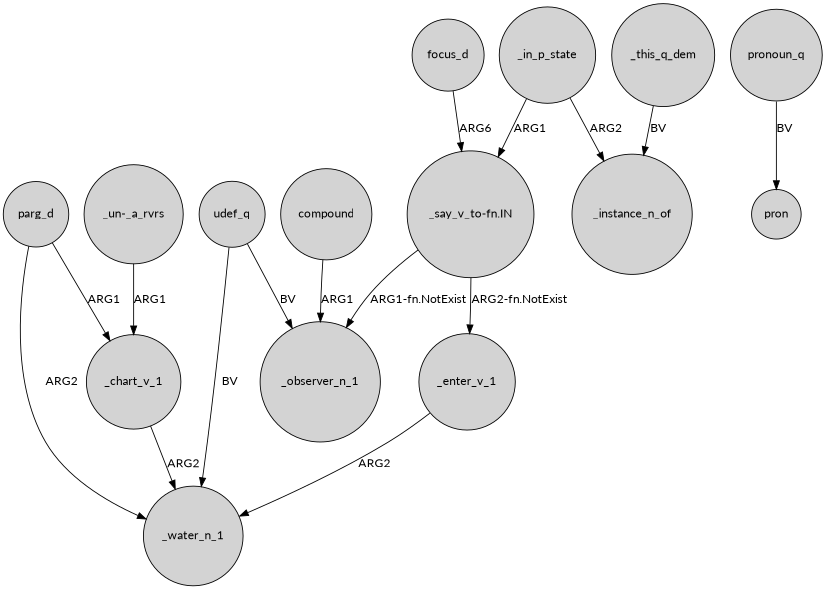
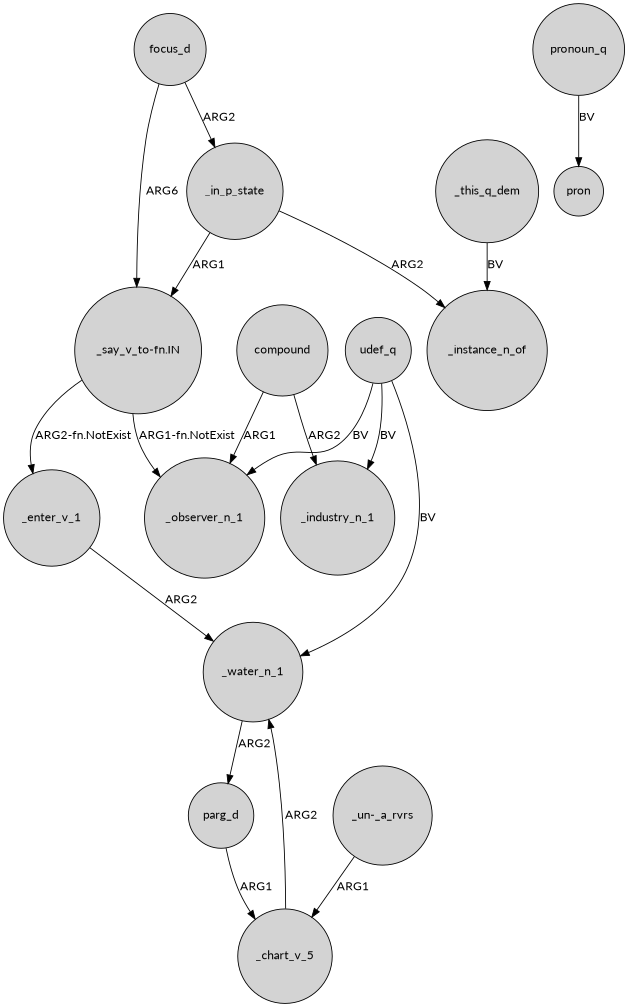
edge "focus_d" -> "_in_p_state": added, label "ARG2"
node "_chart_v_1": label "_chart_v_1" -> "_chart_v_5"
edge "parg_d" -> "_water_n_1": reversed
node "_industry_n_1": added
